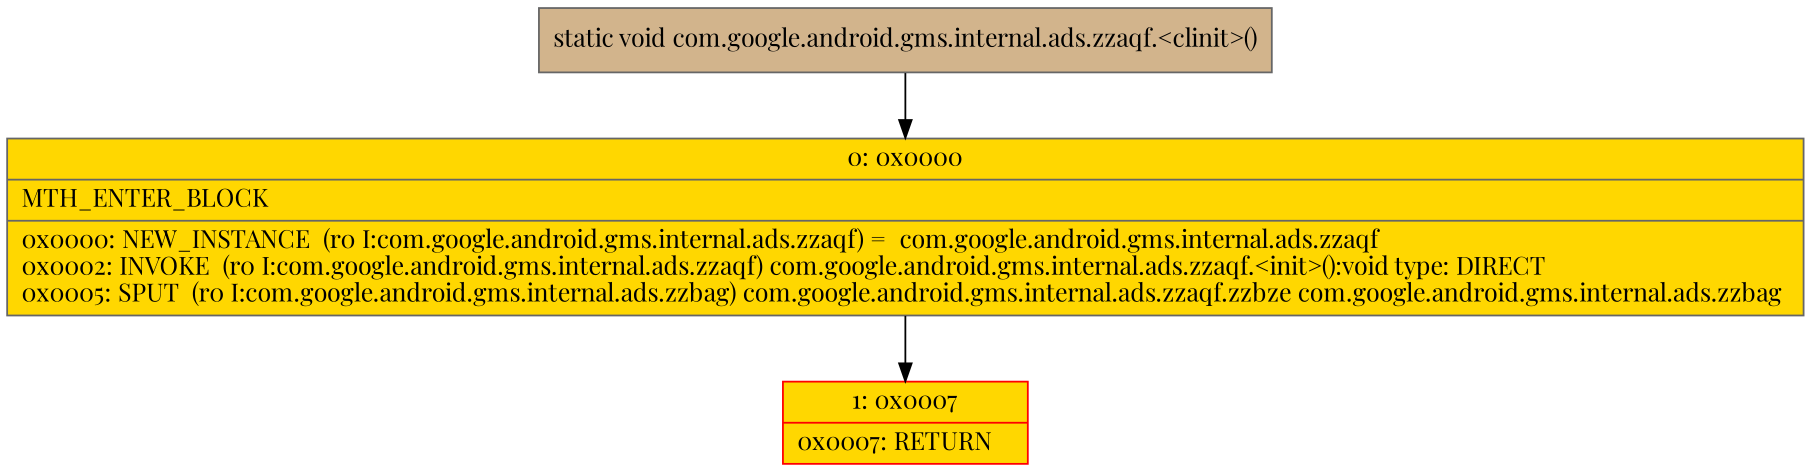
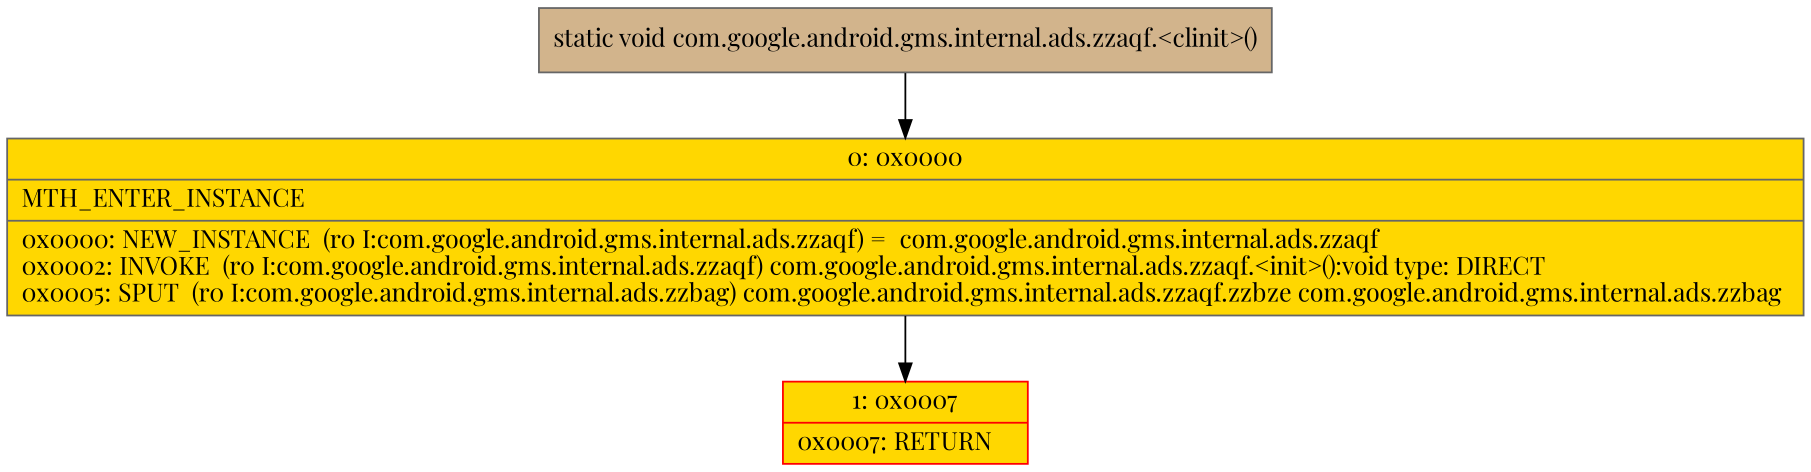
node "0: 0x0000": text "MTH_ENTER_BLOCK" -> "MTH_ENTER_INSTANCE"
